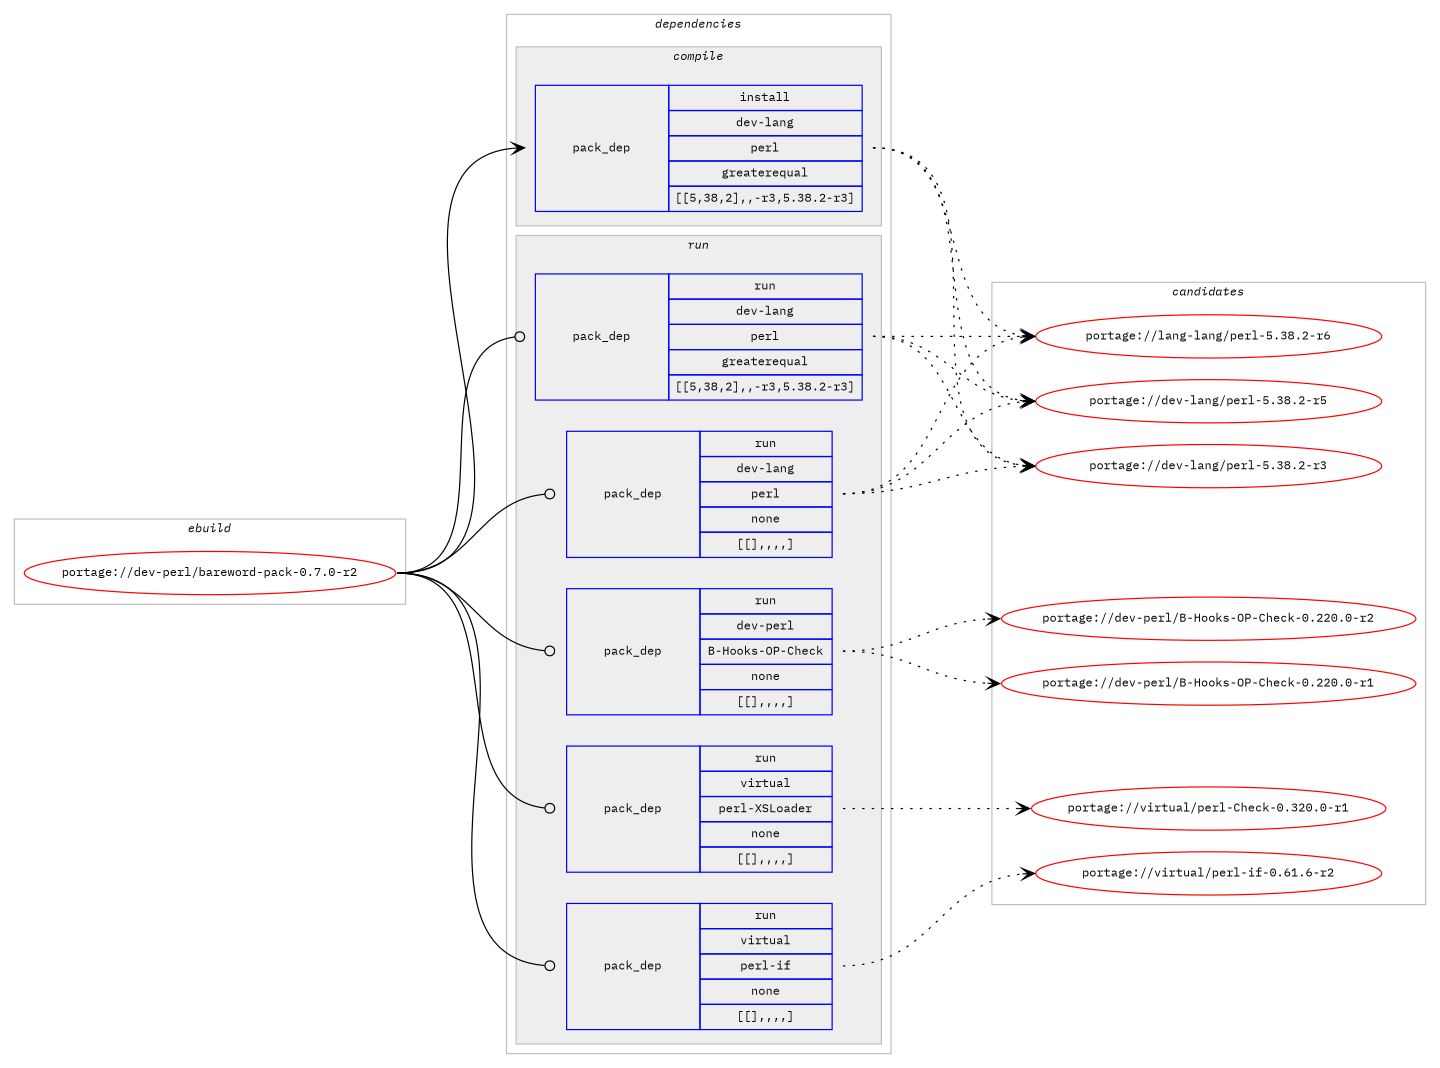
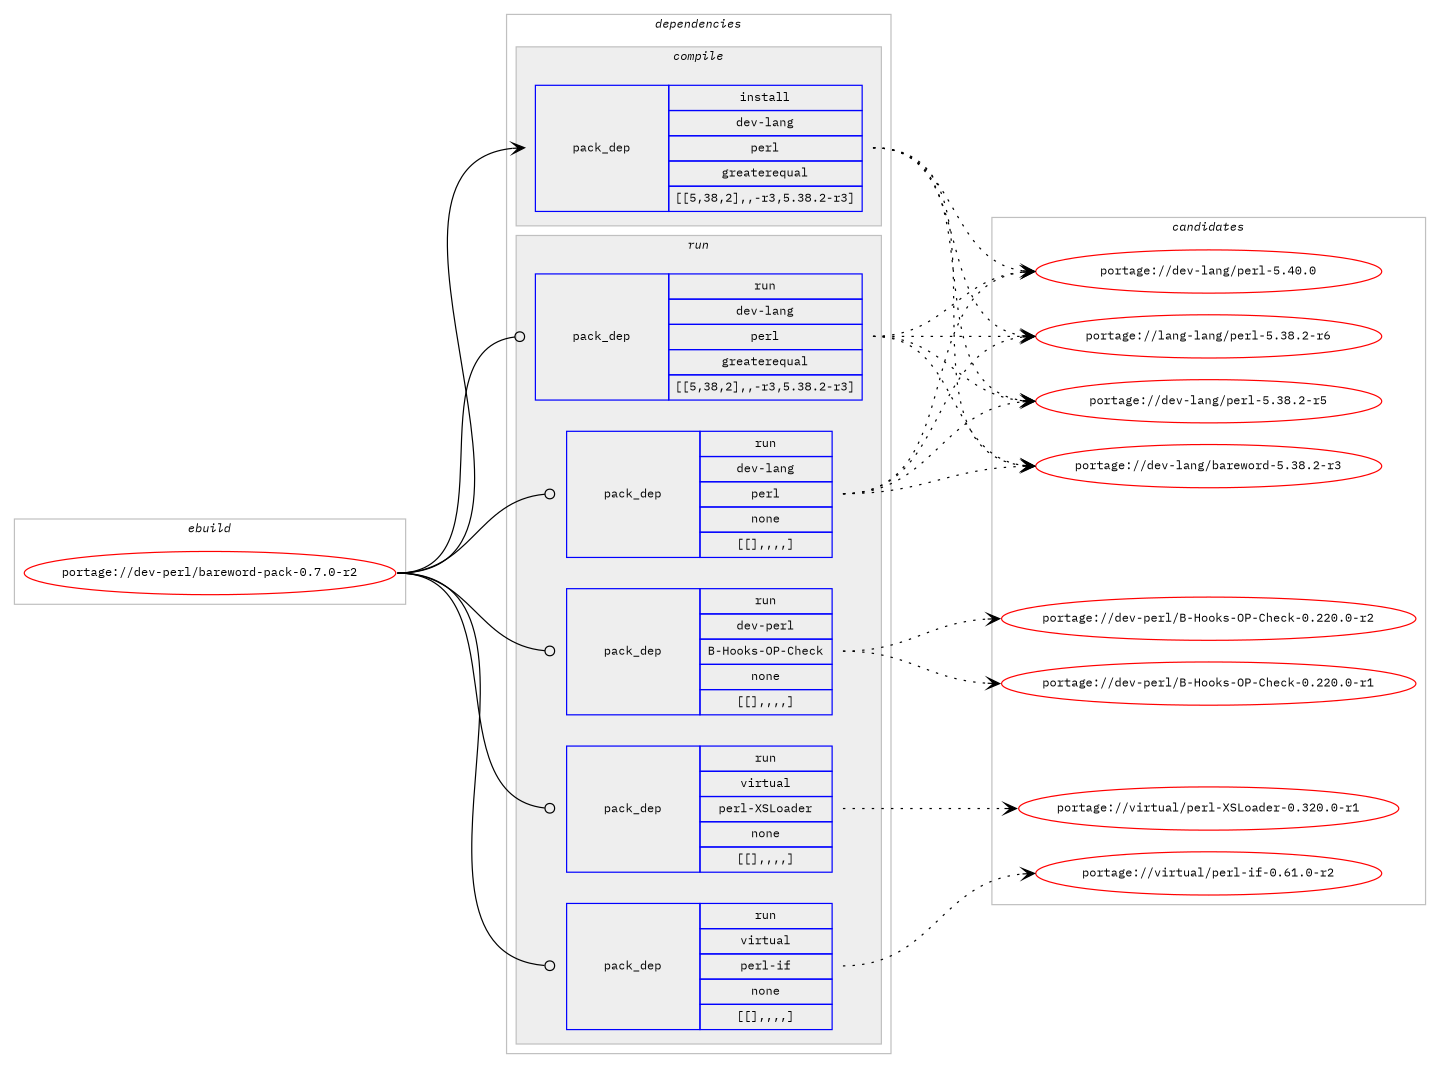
node "portage://dev-lang/perl-5.40.0": added
node "portage://dev-lang/perl-5.38.2-r3": label "portage://dev-lang/perl-5.38.2-r3" -> "portage://dev-lang/bareword-5.38.2-r3"
node "portage://virtual/perl-Check-0.320.0-r1": label "portage://virtual/perl-Check-0.320.0-r1" -> "portage://virtual/perl-XSLoader-0.320.0-r1"
node "portage://virtual/perl-if-0.61.6-r2": label "portage://virtual/perl-if-0.61.6-r2" -> "portage://virtual/perl-if-0.61.0-r2"
